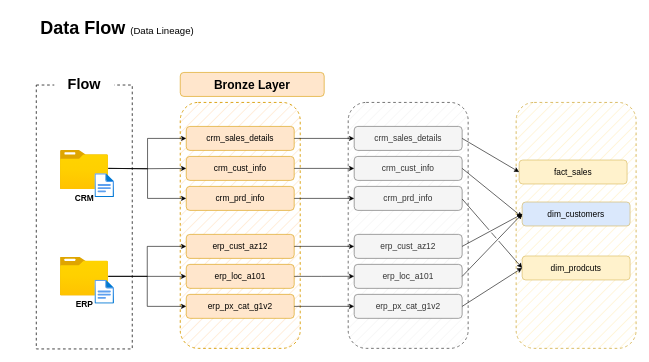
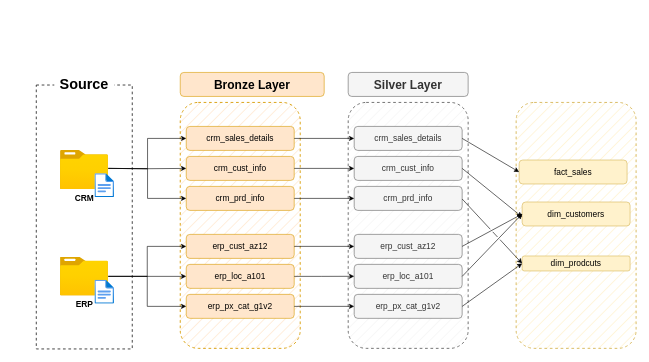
node "Data Flow (Data Lineage)": removed
node "Flow": label "Flow" -> "Source"
node "Silver Layer": added
node "dim_customers": fillcolor #dae8fc -> #fff2cc
node "dim_prodcuts": size 108x24 -> 108x15
